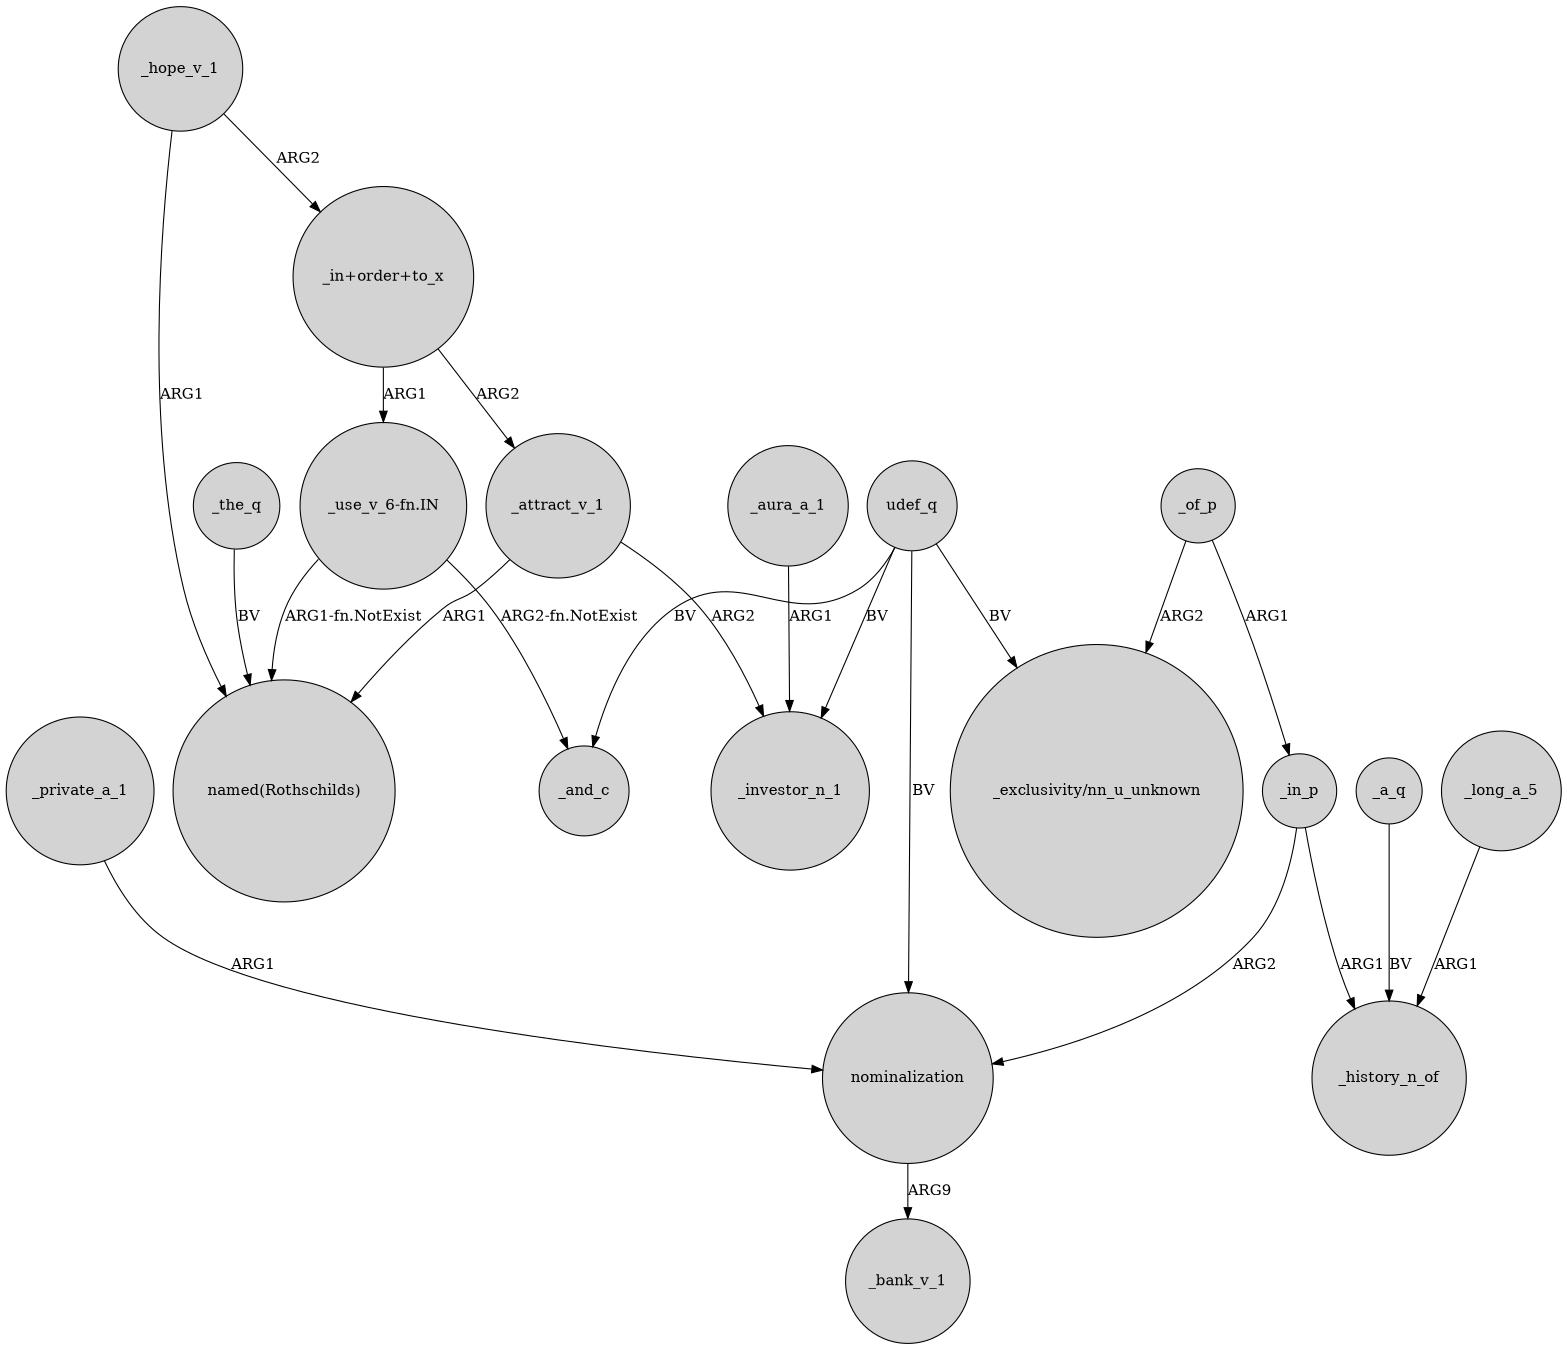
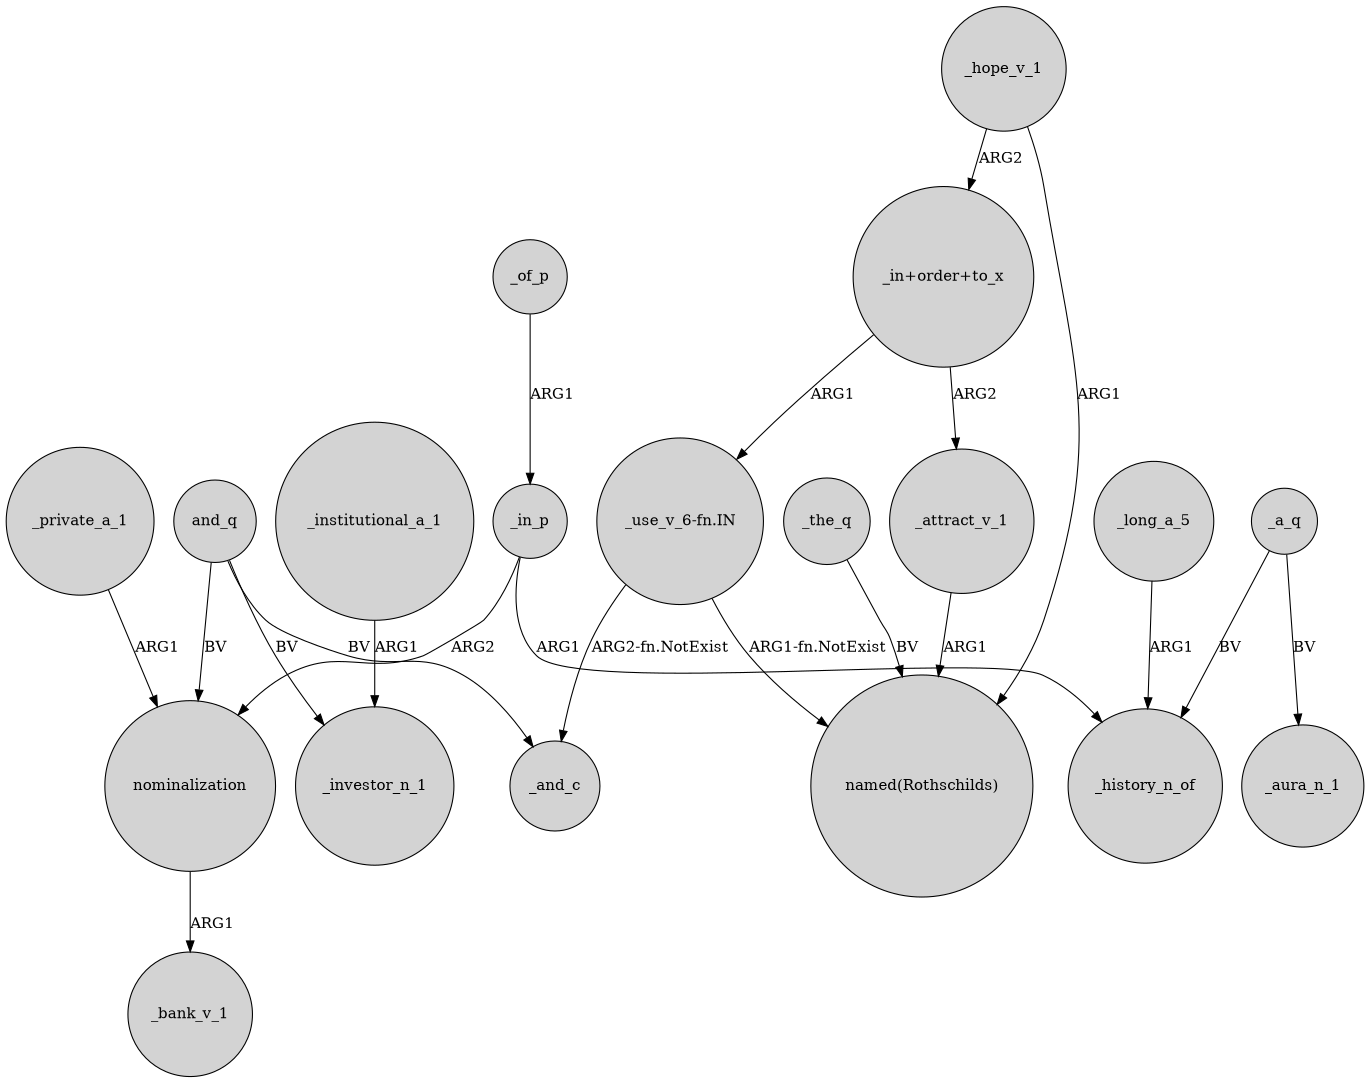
node "_aura_a_1": label "_aura_a_1" -> "_institutional_a_1"
node "udef_q": label "udef_q" -> "and_q"
edge "_attract_v_1" -> "_investor_n_1": removed, label "ARG2"
node "_aura_n_1": added
node "_exclusivity/nn_u_unknown": removed
edge "nominalization" -> "_bank_v_1": label "ARG9" -> "ARG1"
